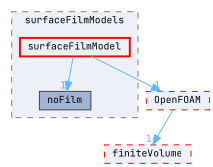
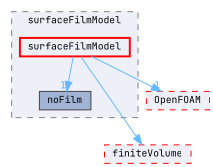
cluster "surfaceFilmModels": label "surfaceFilmModels" -> "surfaceFilmModel"
edge "OpenFOAM" -> "finiteVolume": now "surfaceFilmModel" -> "finiteVolume"
